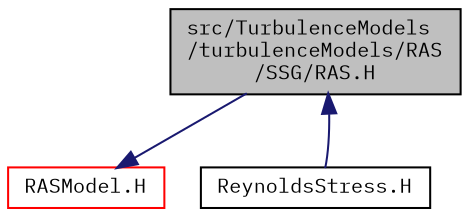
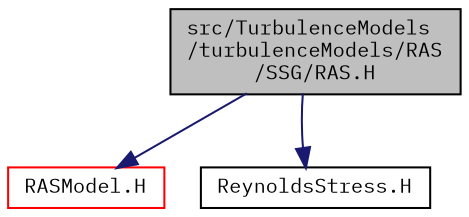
edge "ReynoldsStress.H" -> "src/TurbulenceModels /turbulenceModels/RAS /SSG/RAS.H": reversed
